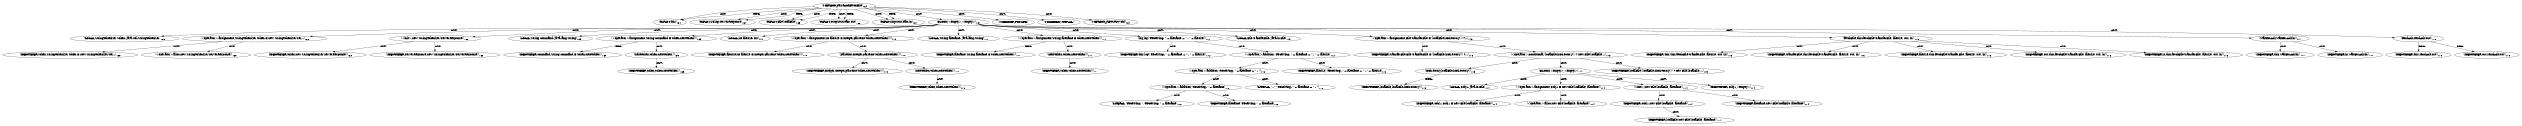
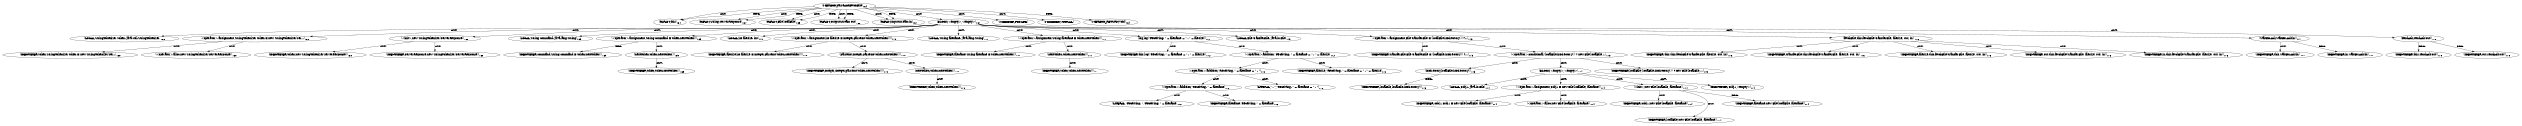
edge "(METHOD,parseAndFetchFile)" -> "(METHOD_RETURN,void)": label "AST: " -> "DDG: "
edge "(<operator>.assignment,String filename = token.nextToken())" -> "(IDENTIFIER,filename,String filename = token.nextToken())": label "DDG: " -> "AST: "
edge "(waitForAck,waitForAck(in))" -> "(IDENTIFIER,in,waitForAck(in))": label "AST: " -> "DDG: "
edge "(<init>,new File(localFile, filename))" -> "(IDENTIFIER,filename,new File(localFile, filename))": label "AST: " -> "DDG: "
edge "(IDENTIFIER,$obj1,new File(localFile, filename))" -> "(IDENTIFIER,localFile,new File(localFile, filename))": now "(<init>,new File(localFile, filename))" -> "(IDENTIFIER,localFile,new File(localFile, filename))"
